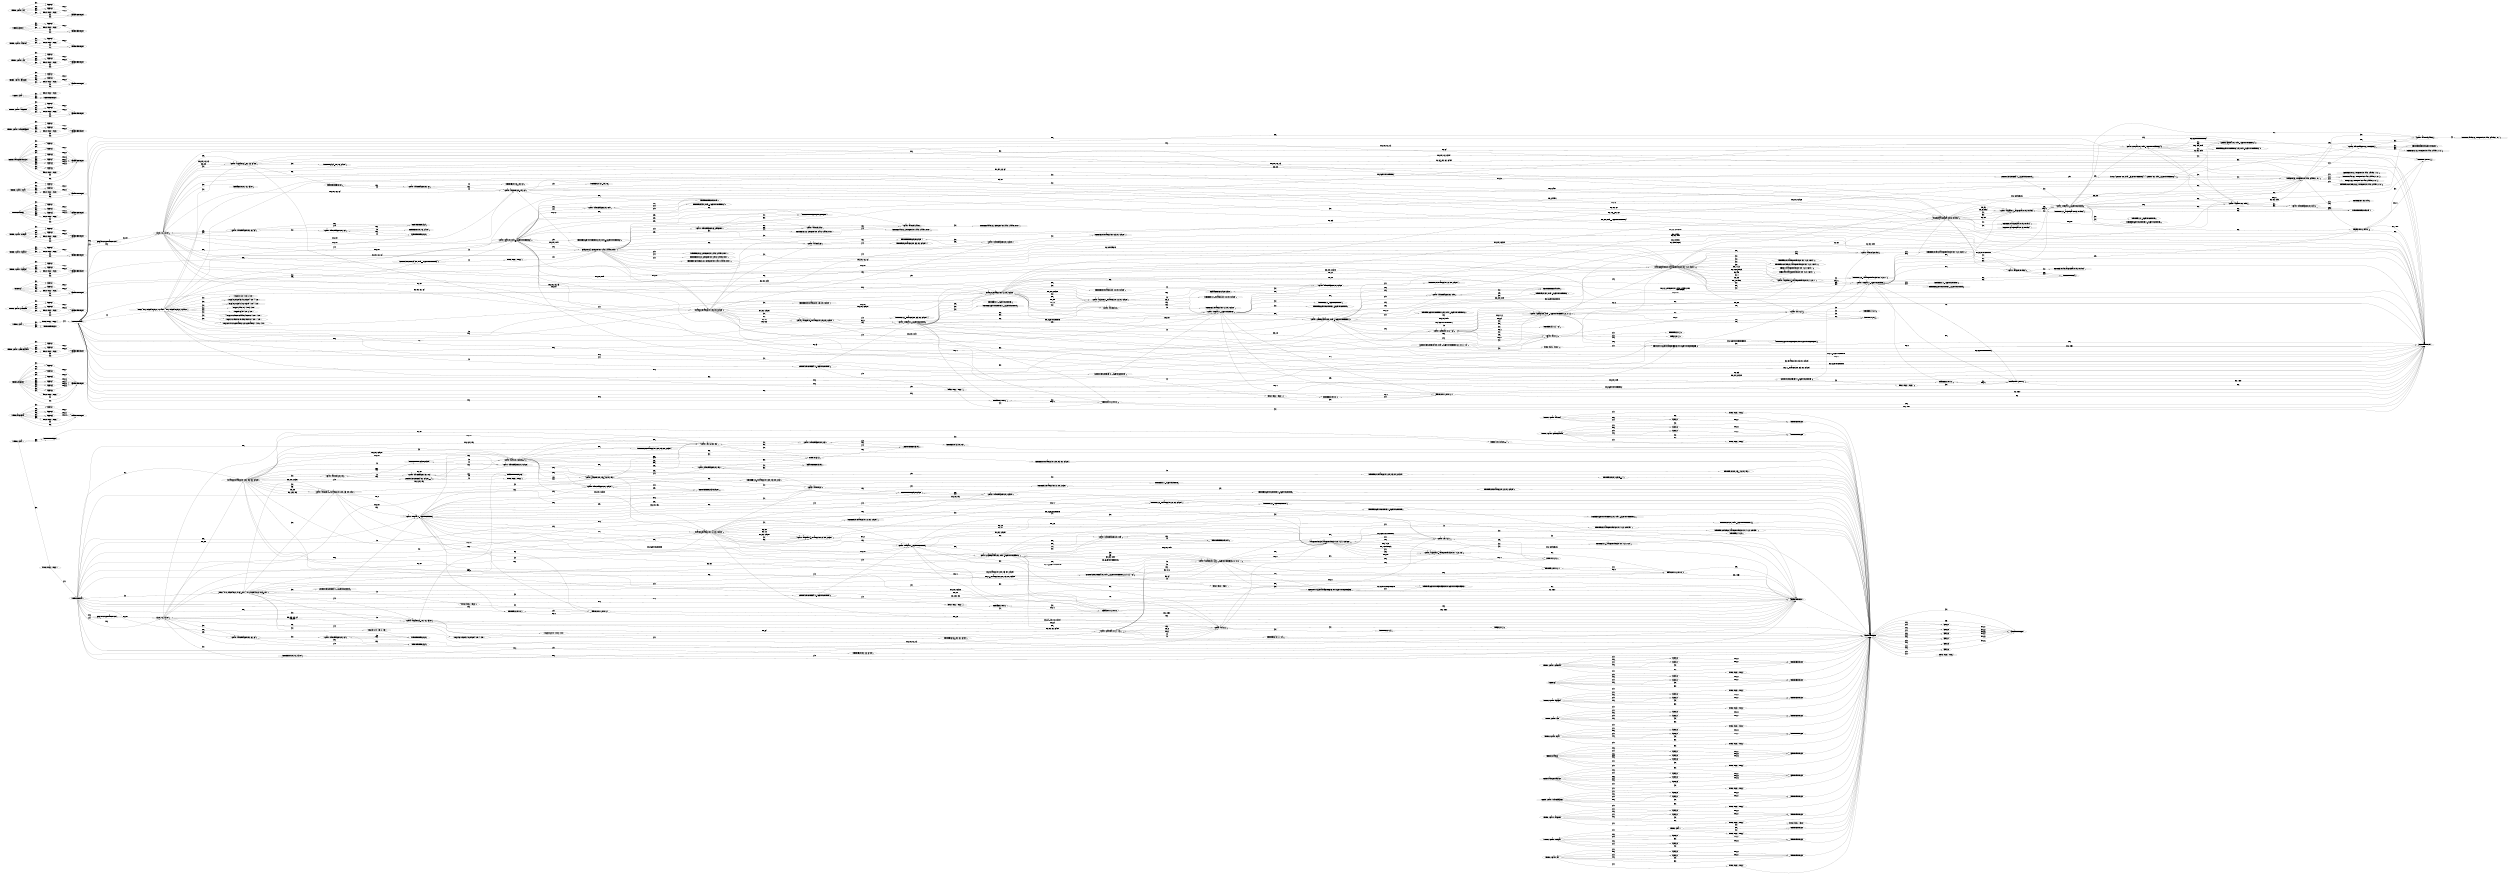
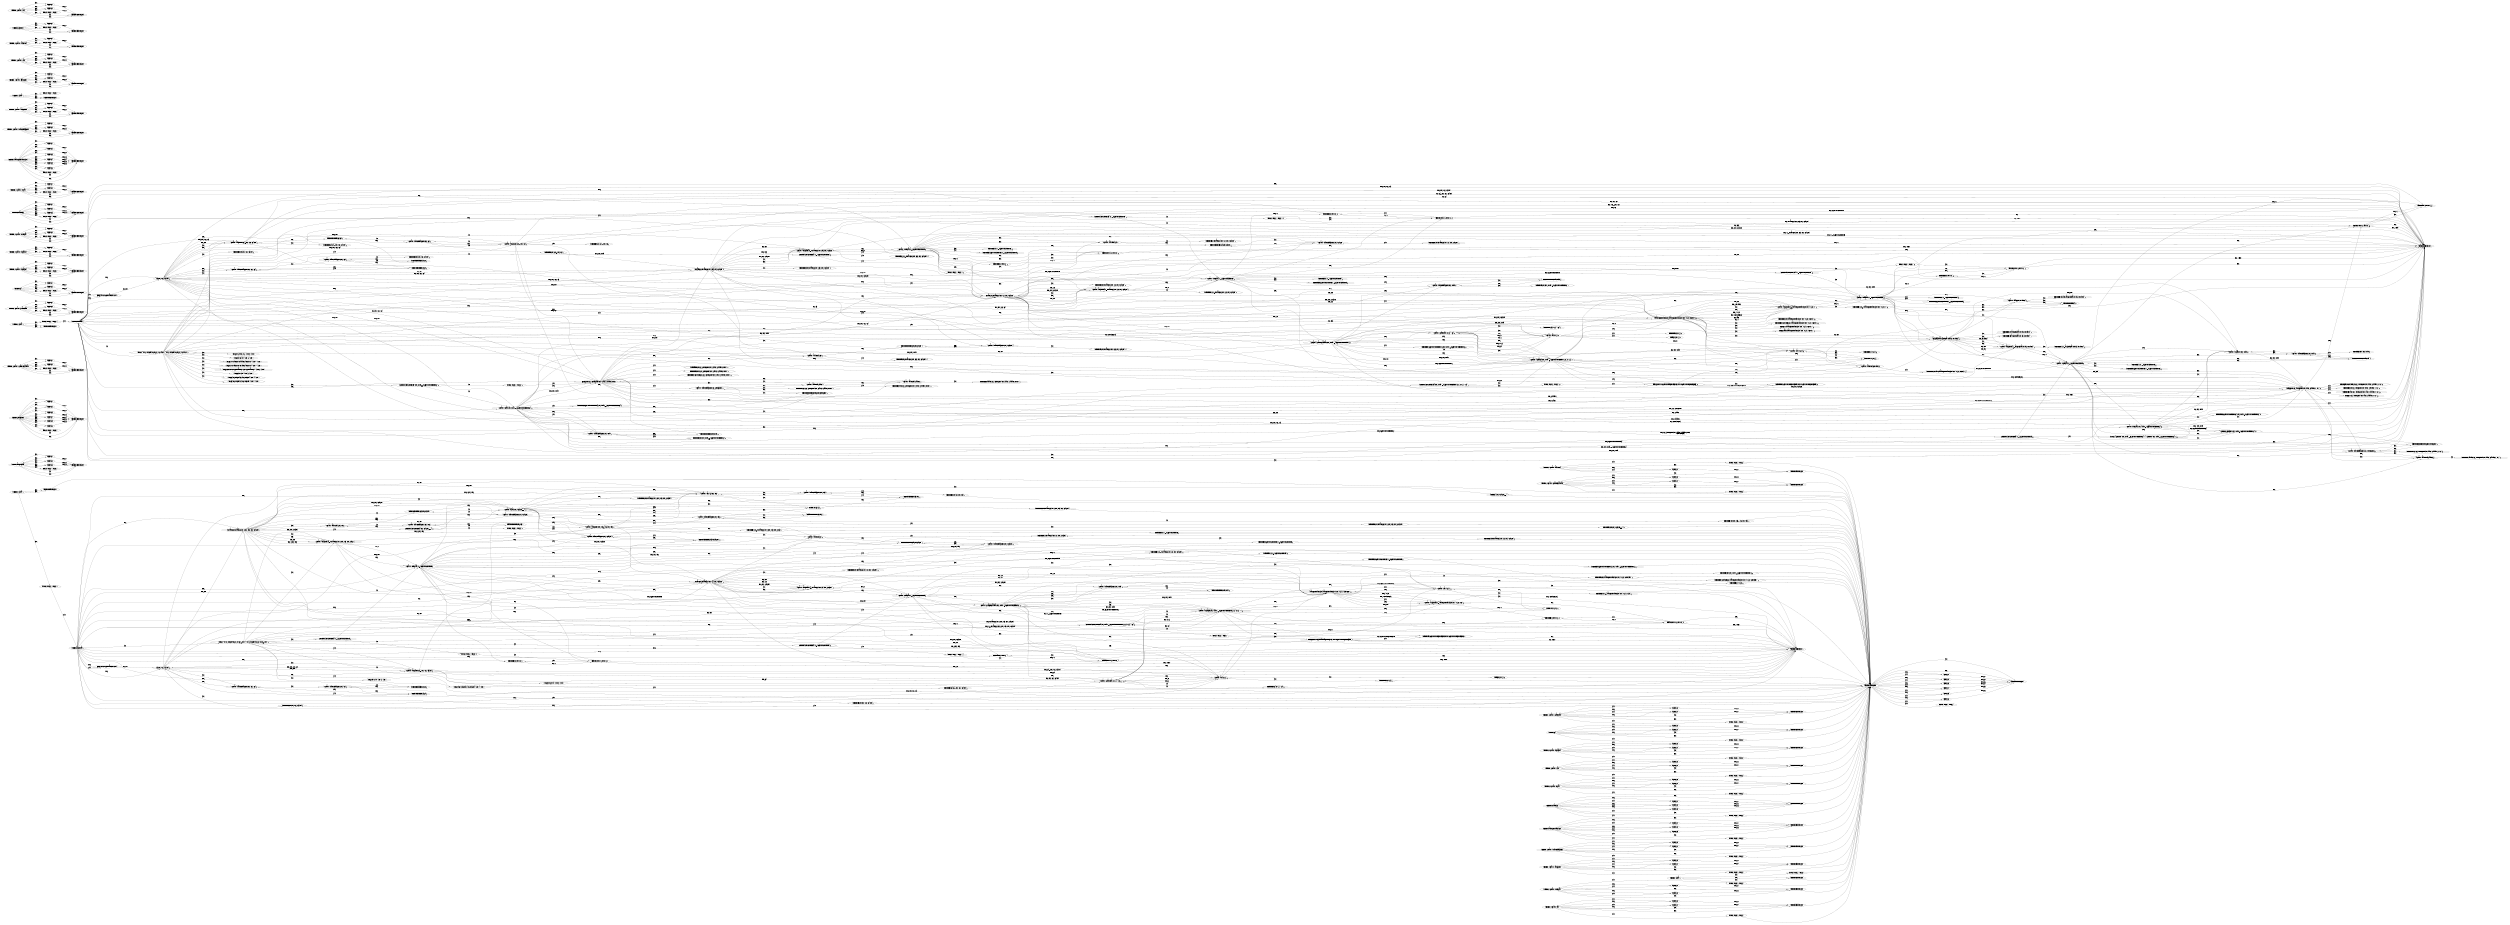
edge "(<operator>.equals,ctxt->mode == X86EMUL_MODE_PROT64)" -> "(<operator>.addressOf,&old_cs)": removed, label "CDG:"
edge "(<operator>.equals,ctxt->mode == X86EMUL_MODE_PROT64)" -> "(emulate_pop,emulate_pop(ctxt, &eip, ctxt->op_bytes))": now "(IDENTIFIER,ctxt,*ops = ctxt->ops)" -> "(emulate_pop,emulate_pop(ctxt, &eip, ctxt->op_bytes))"
